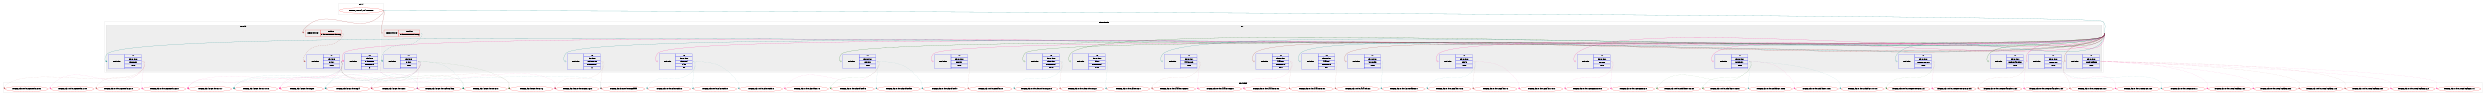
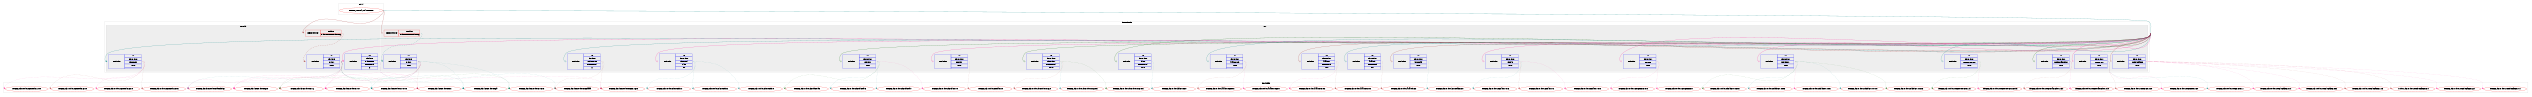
node "portage://dev-python/dnspython-1.15.0-r1": added
node "portage://dev-python/zope-interface-4.5.0": label "portage://dev-python/zope-interface-4.5.0" -> "python://dev-python/zope-interface-4.5.0"
